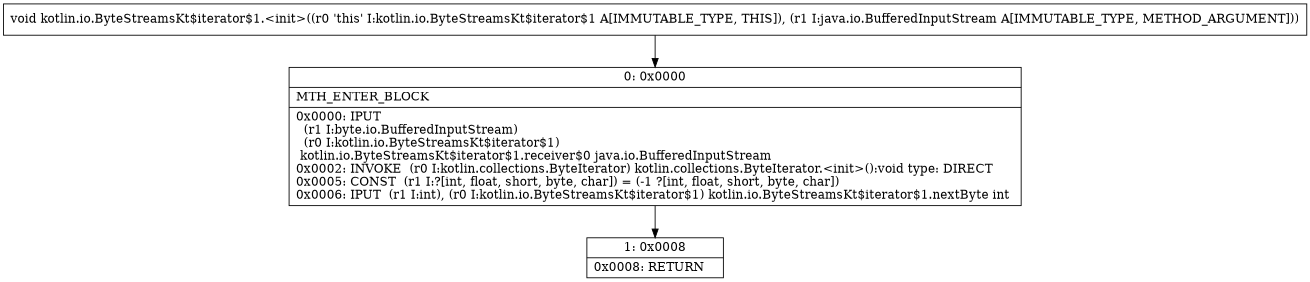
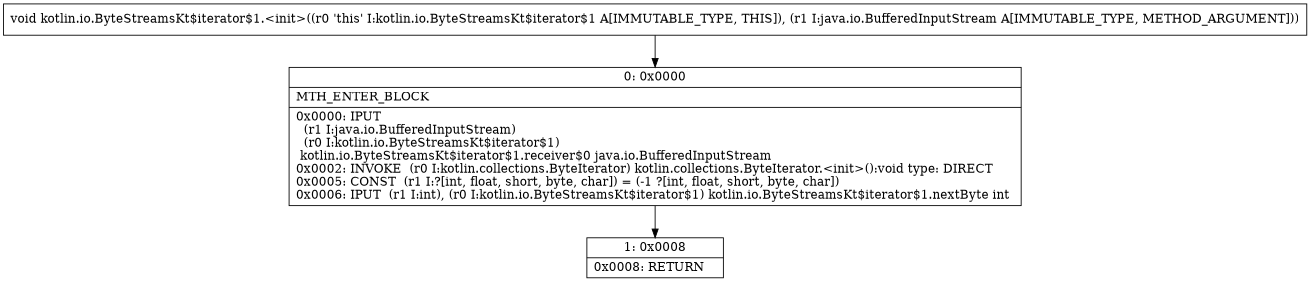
node "0: 0x0000": text "(r1 I:byte.io.BufferedInputStream)" -> "(r1 I:java.io.BufferedInputStream)"
